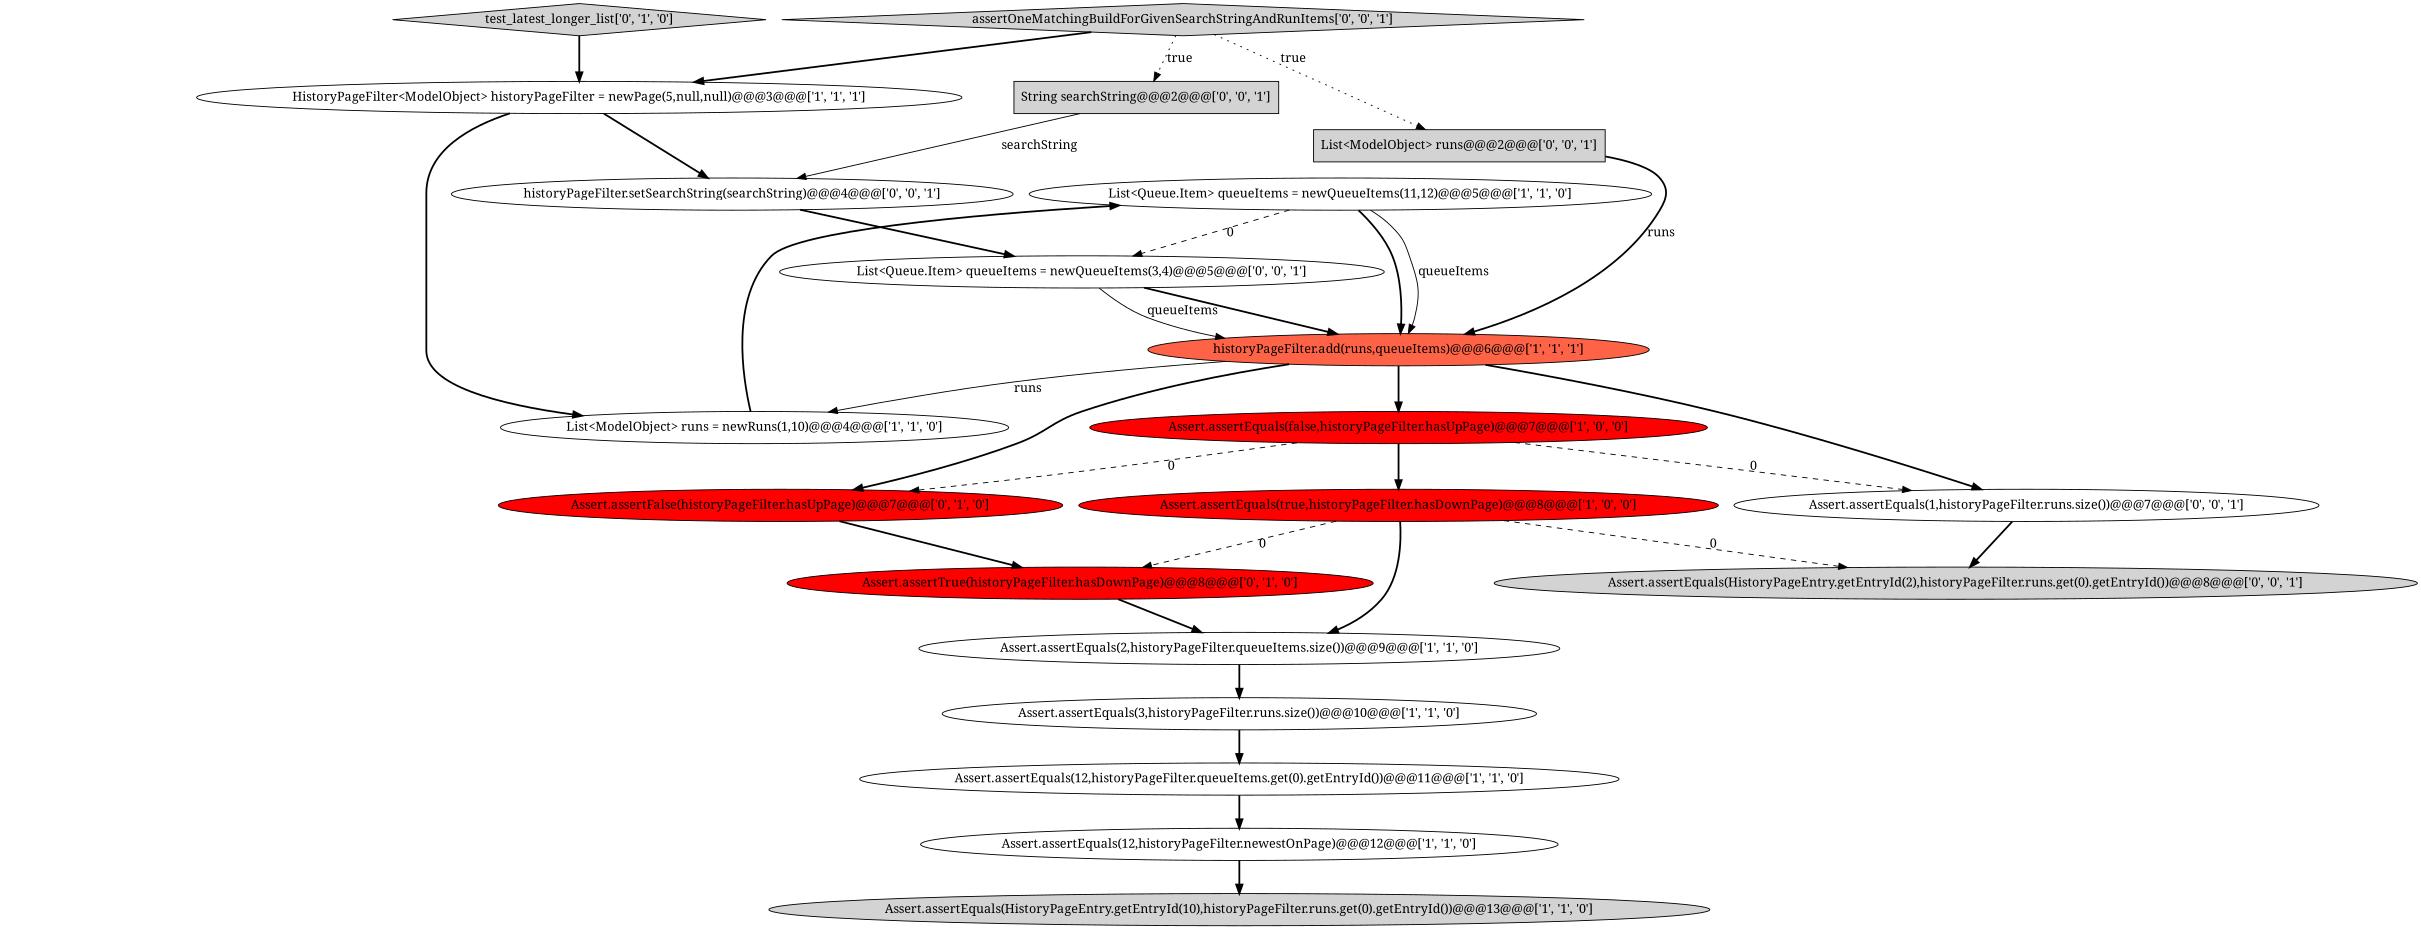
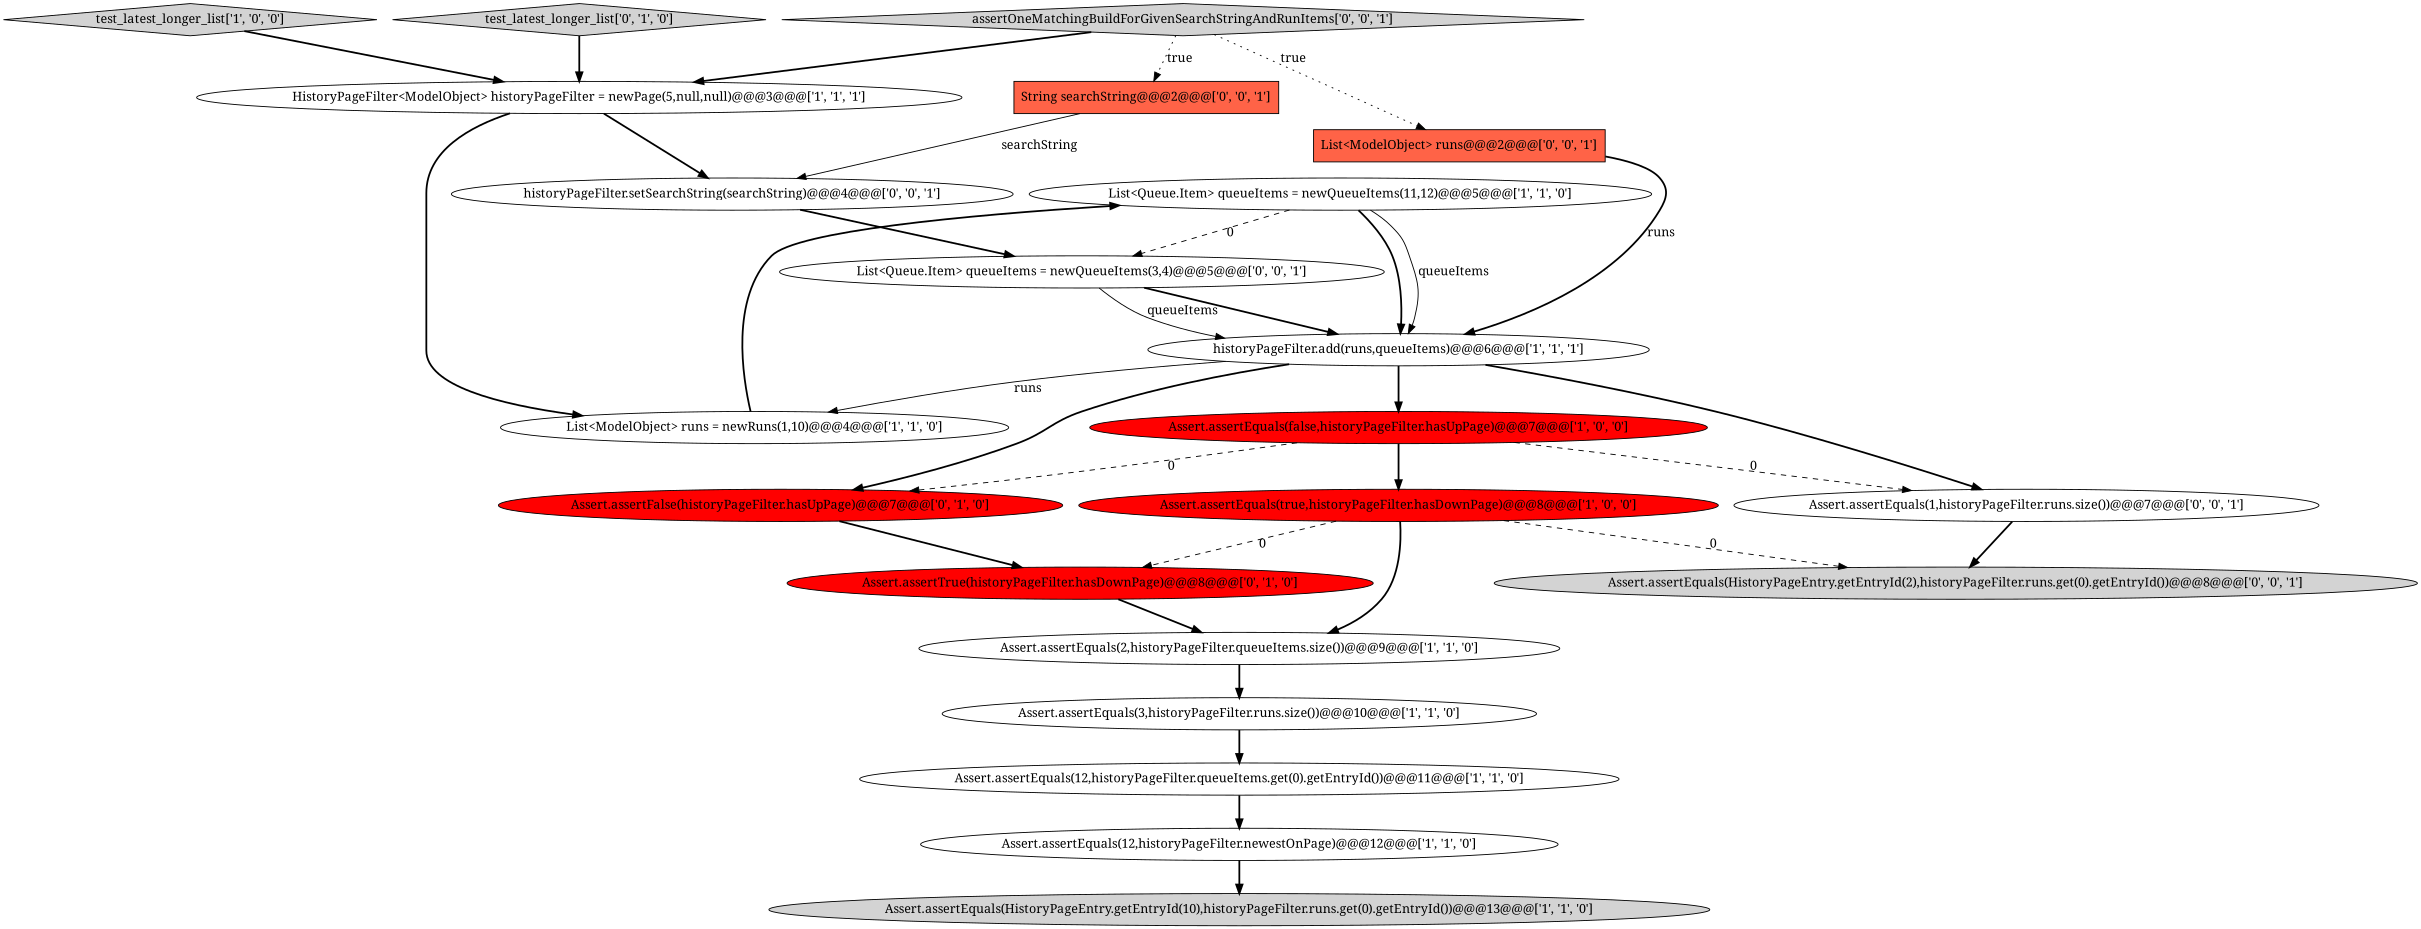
node "test_latest_longer_list['1', '0', '0']": added
node "String searchString@@@2@@@['0', '0', '1']": fillcolor lightgray -> tomato
node "List<ModelObject> runs@@@2@@@['0', '0', '1']": fillcolor lightgray -> tomato
node "historyPageFilter.add(runs,queueItems)@@@6@@@['1', '1', '1']": fillcolor tomato -> white
